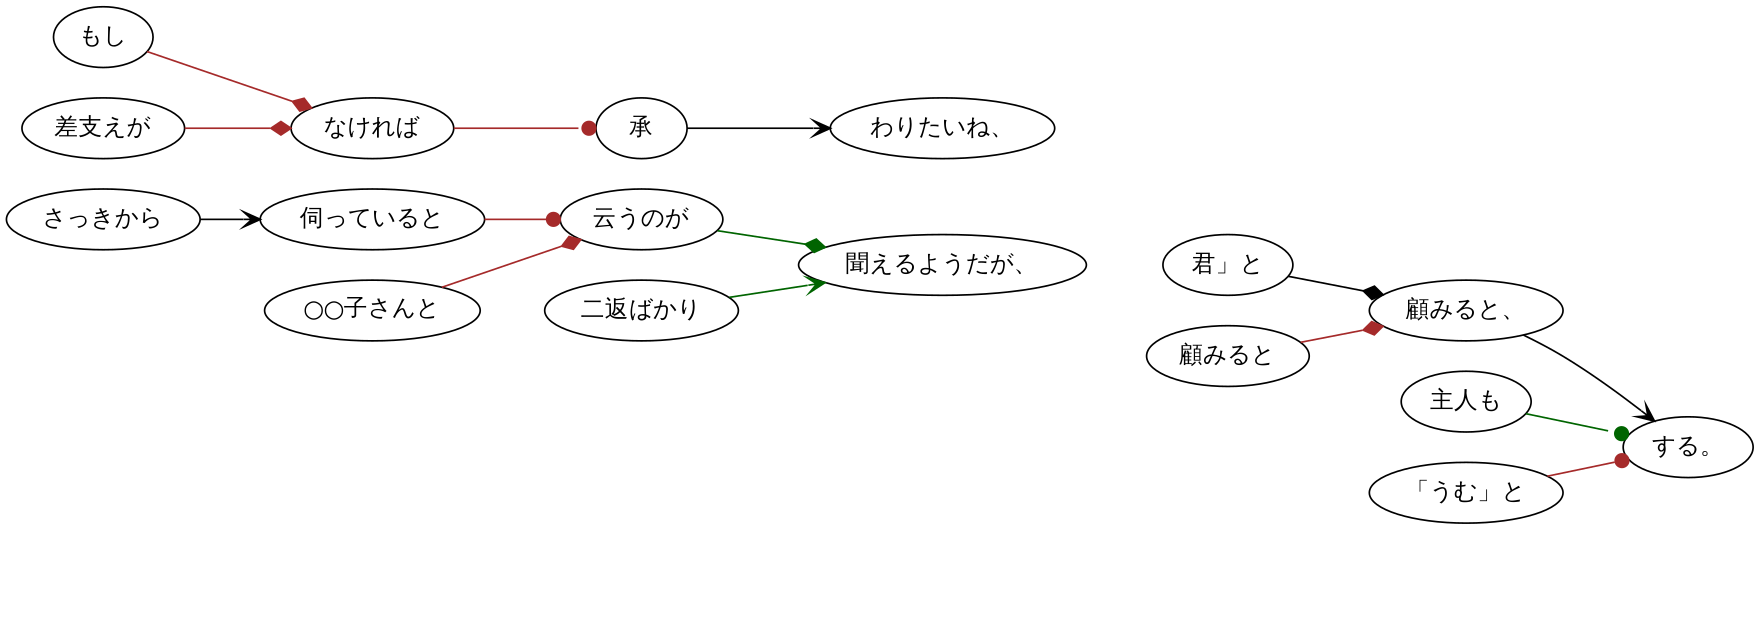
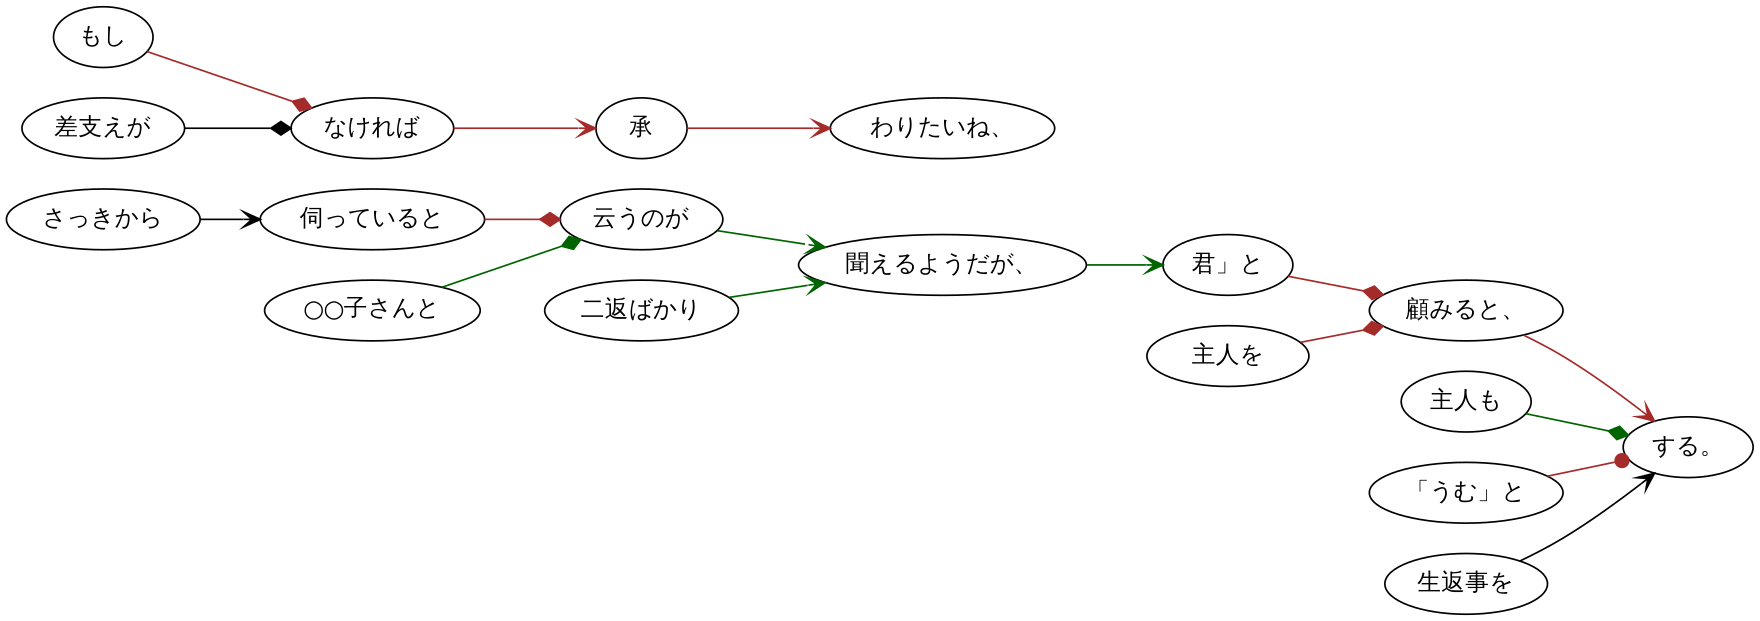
edge "差支えが" -> "なければ": color brown -> black
edge "なければ" -> "承": arrowhead dot -> vee
edge "承" -> "わりたいね、": color black -> brown
edge "伺っていると" -> "云うのが": arrowhead dot -> diamond
edge "云うのが" -> "聞えるようだが、": arrowhead diamond -> vee
edge "聞えるようだが、" -> "君」と": added
edge "○○子さんと" -> "云うのが": color brown -> darkgreen
edge "君」と" -> "顧みると、": color black -> brown
node "顧みると": label "顧みると" -> "主人を"
edge "顧みると、" -> "する。": color black -> brown
edge "主人も" -> "する。": arrowhead dot -> diamond
node "生返事を": added
